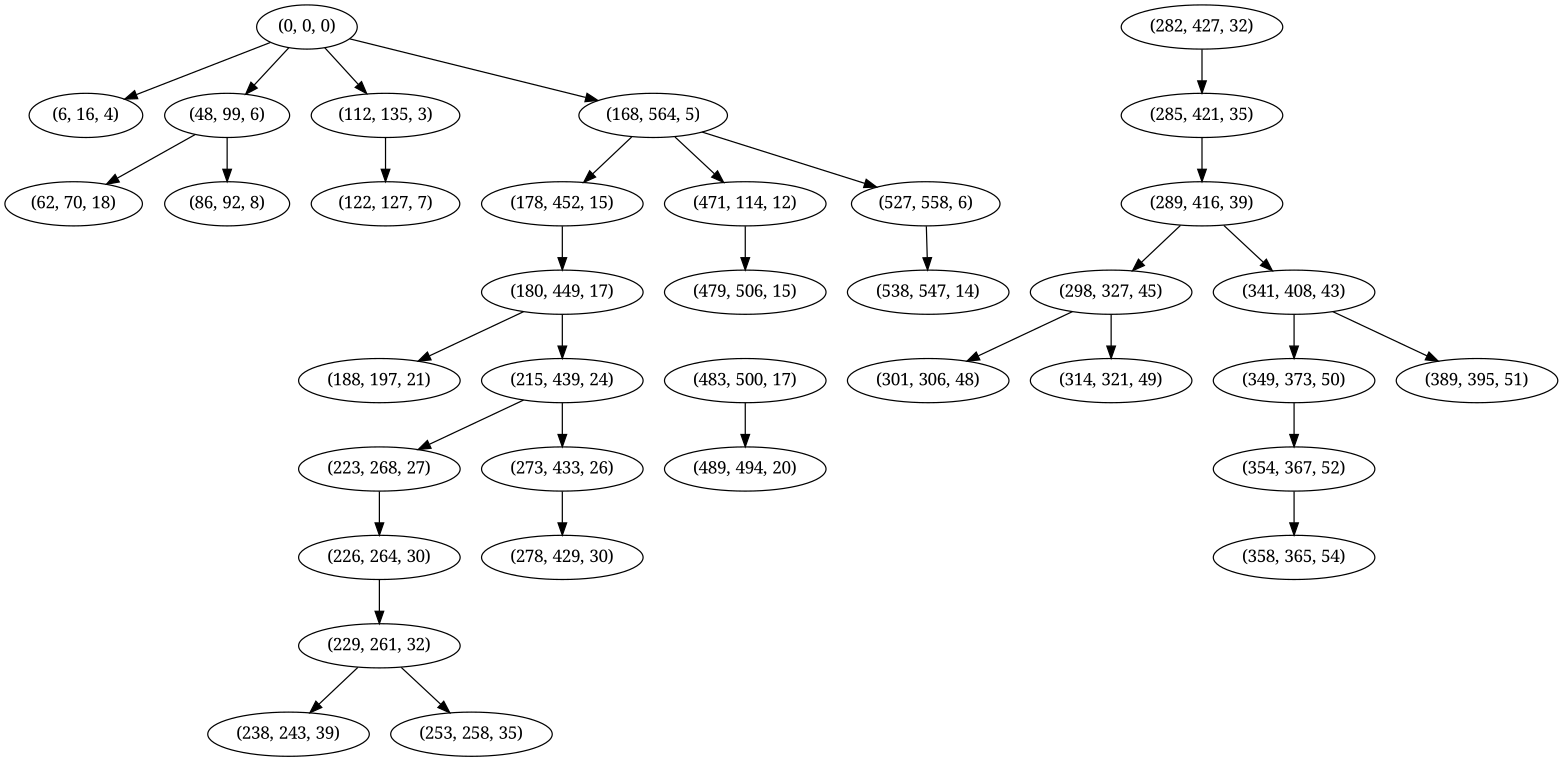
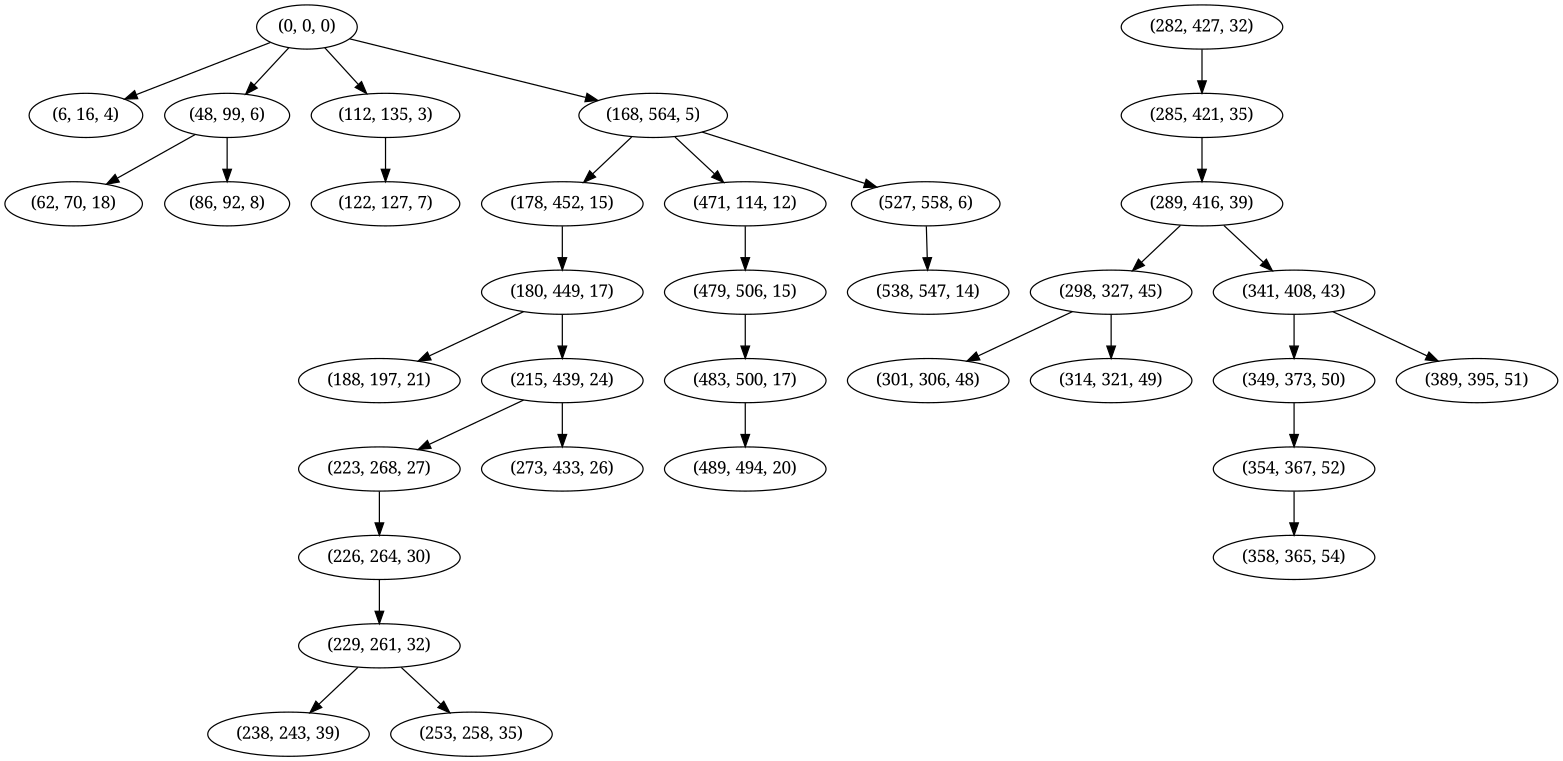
edge "(479, 506, 15)" -> "(483, 500, 17)": added
node "(278, 429, 30)": removed
